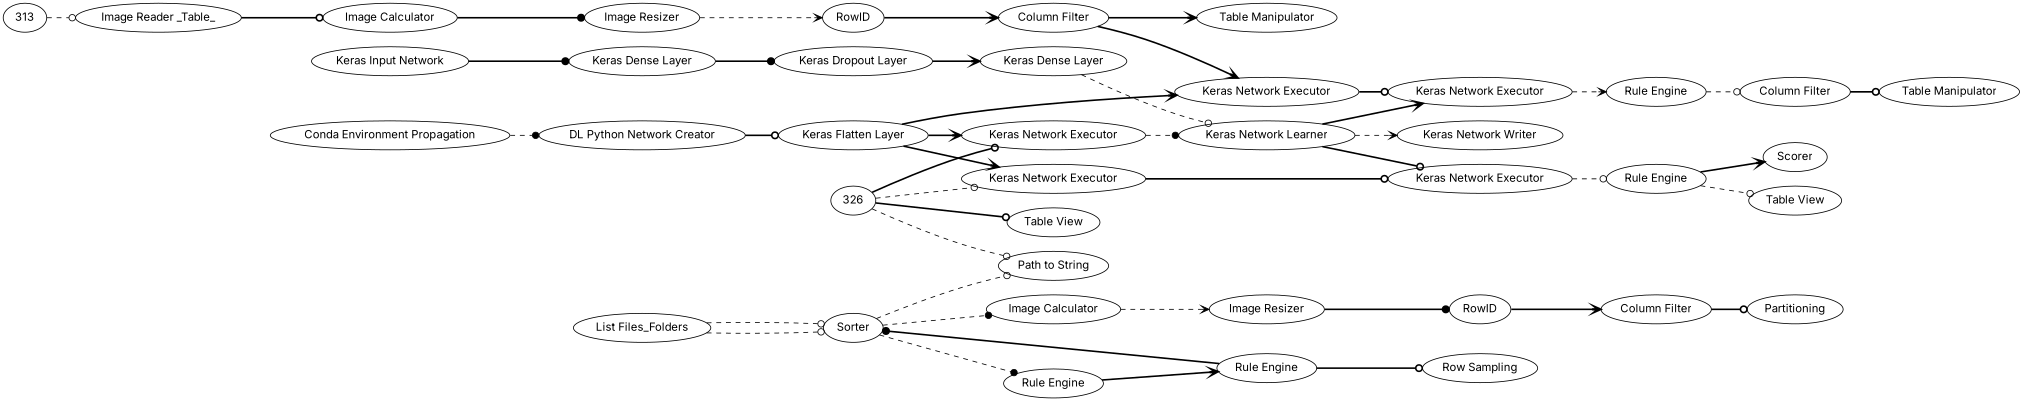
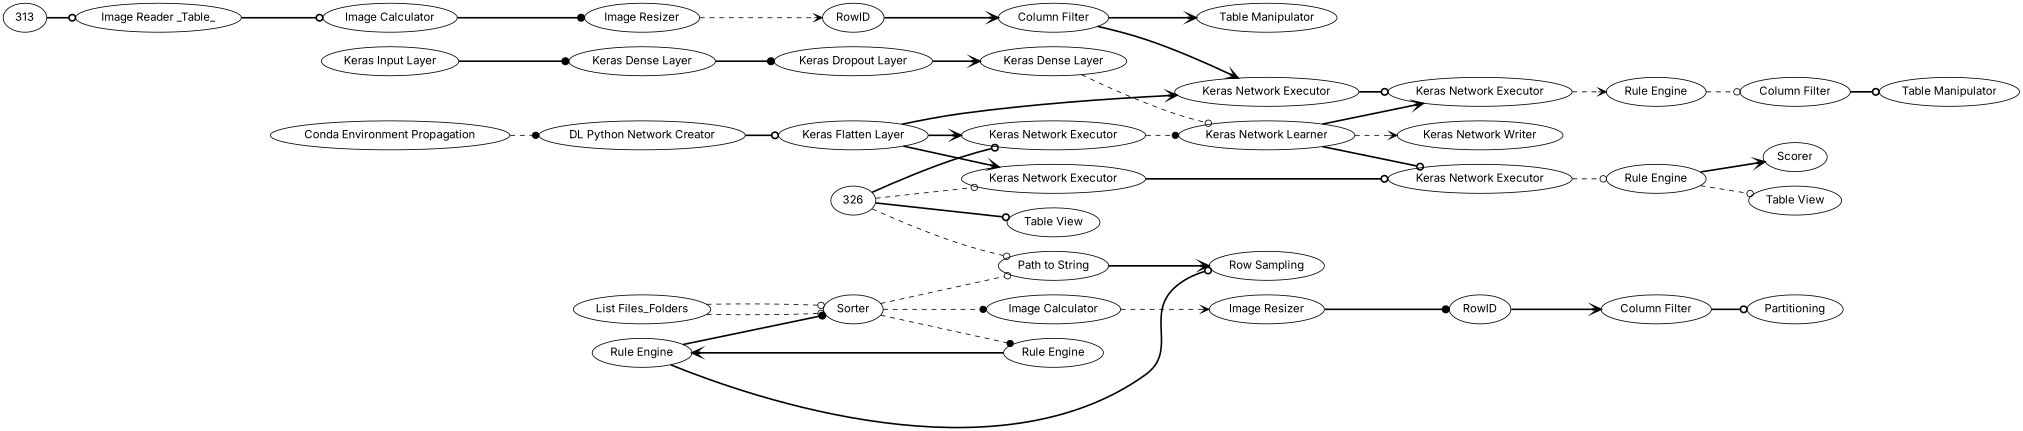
edge "313" -> "Image Reader _Table_": style dashed -> bold
node "Keras Input Network": label "Keras Input Network" -> "Keras Input Layer"
edge "Path to String" -> "Row Sampling": added
